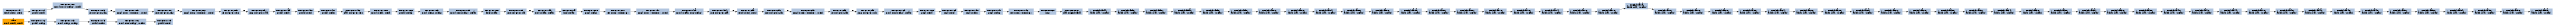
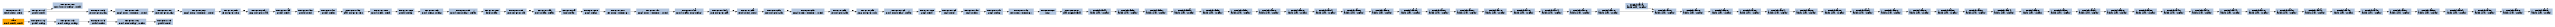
edge "0x76781180 movl 0x10(%ebp), %edi" -> "0x76781183 je 0x767812d6": now "0x7678117f pushl %edi" -> "0x76781183 je 0x767812d6"
edge "0x63d7fa18 addb %al, (%eax)" -> "0x63d7fa1a addb %al, (%eax)": now "0x63d7fa18 addb %al, (%eax)" -> "0x63d7fa1c addb %al, (%eax)"
